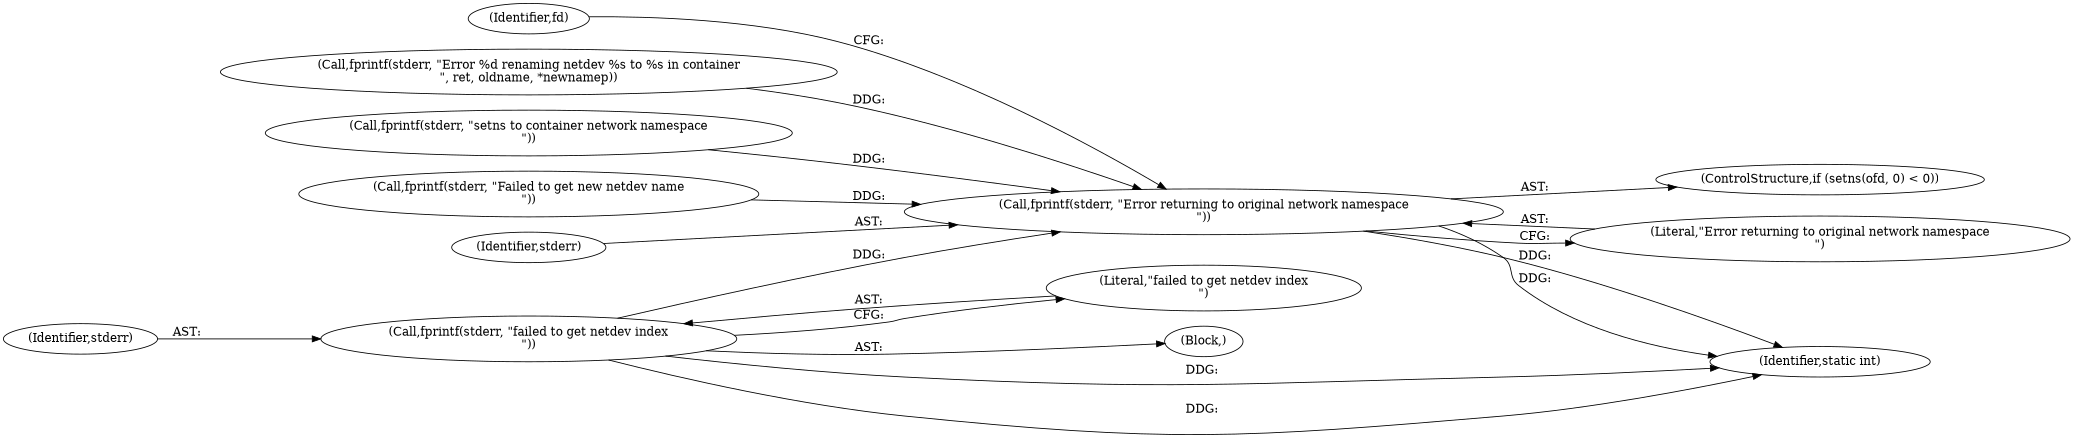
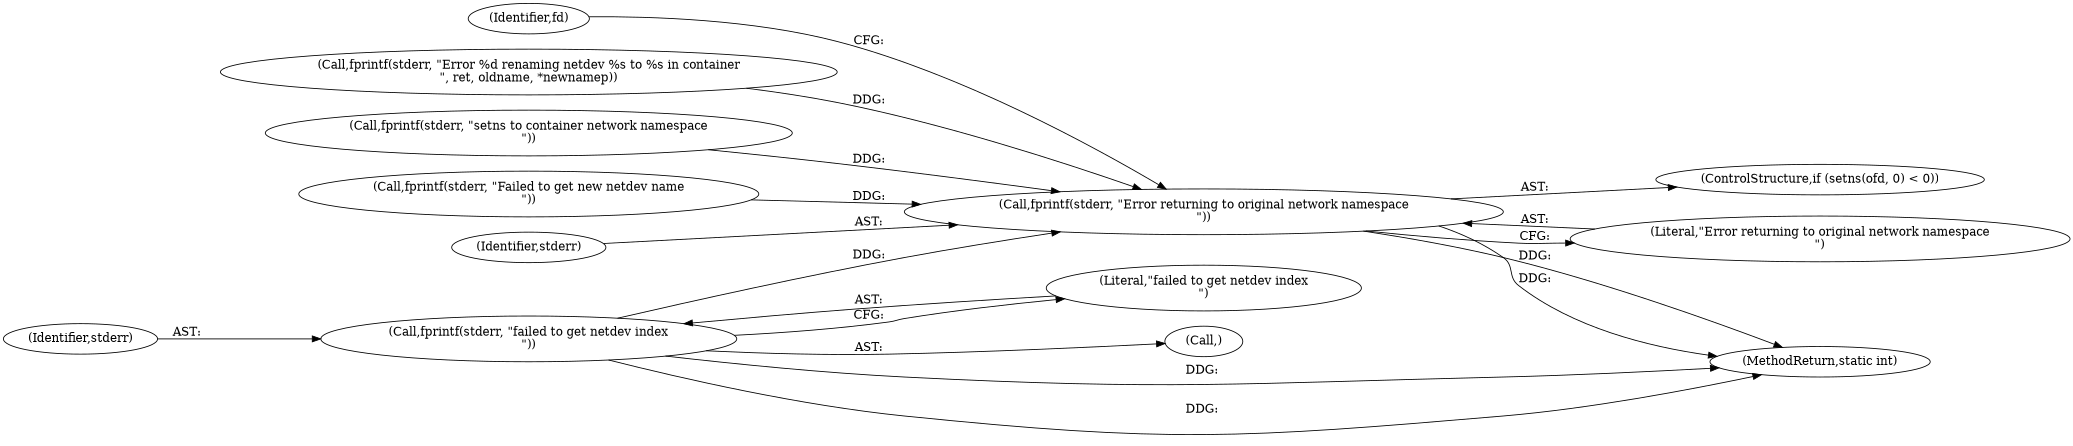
node "(Block,)": label "(Block,)" -> "(Call,)"
node "(Identifier,static int)": label "(Identifier,static int)" -> "(MethodReturn,static int)"
